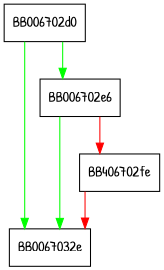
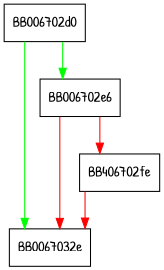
edge "BB006702e6" -> "BB0067032e": color green -> red
